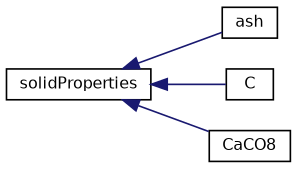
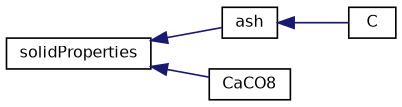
edge "C" -> "solidProperties": now "C" -> "ash"
